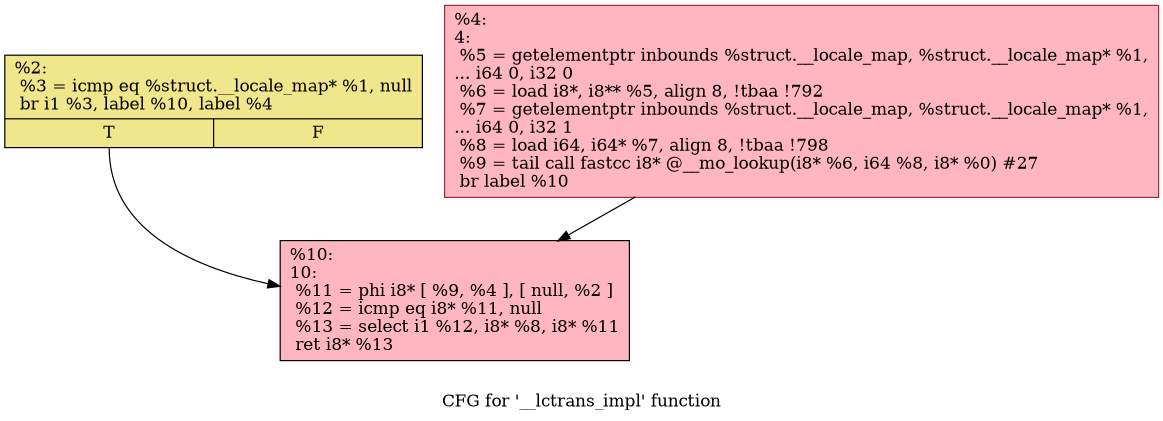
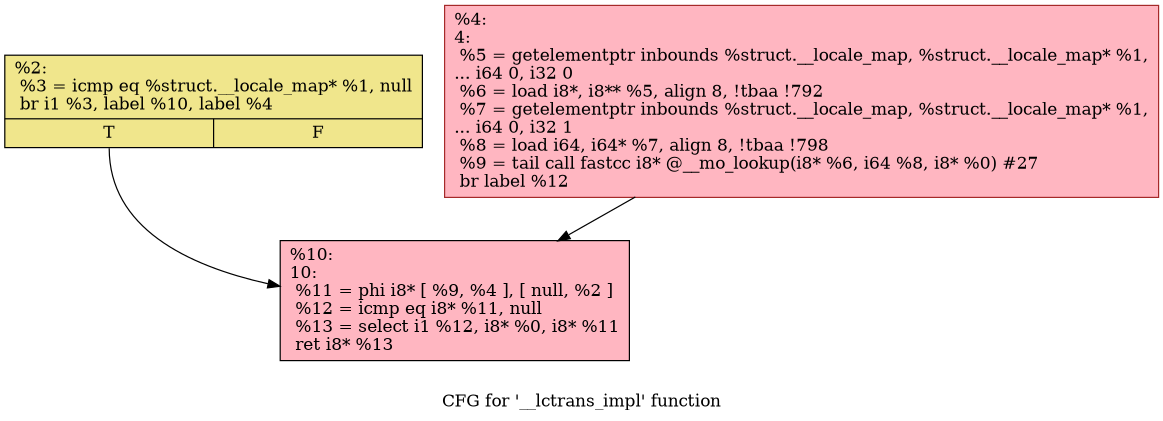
node "%4:": text "br label %10" -> "br label %12"
node "%10:": text "%13 = select i1 %12, i8* %8, i8* %11" -> "%13 = select i1 %12, i8* %0, i8* %11"
